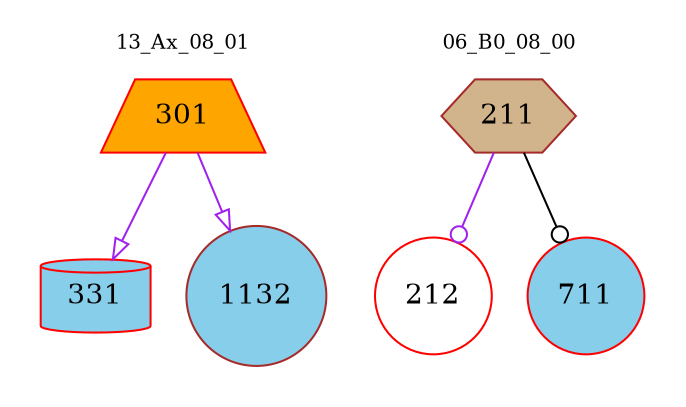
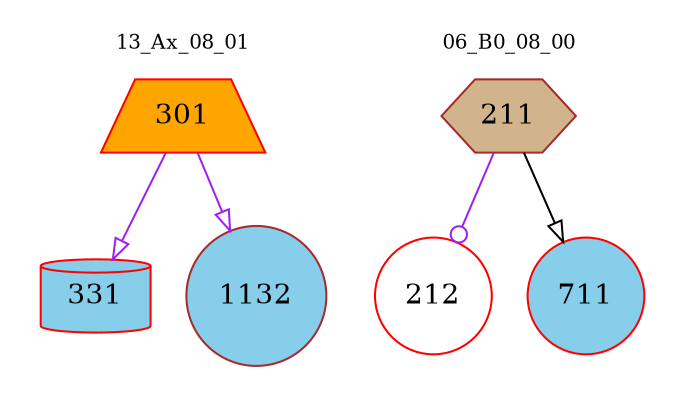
edge "211" -> "711": arrowhead odot -> onormal
